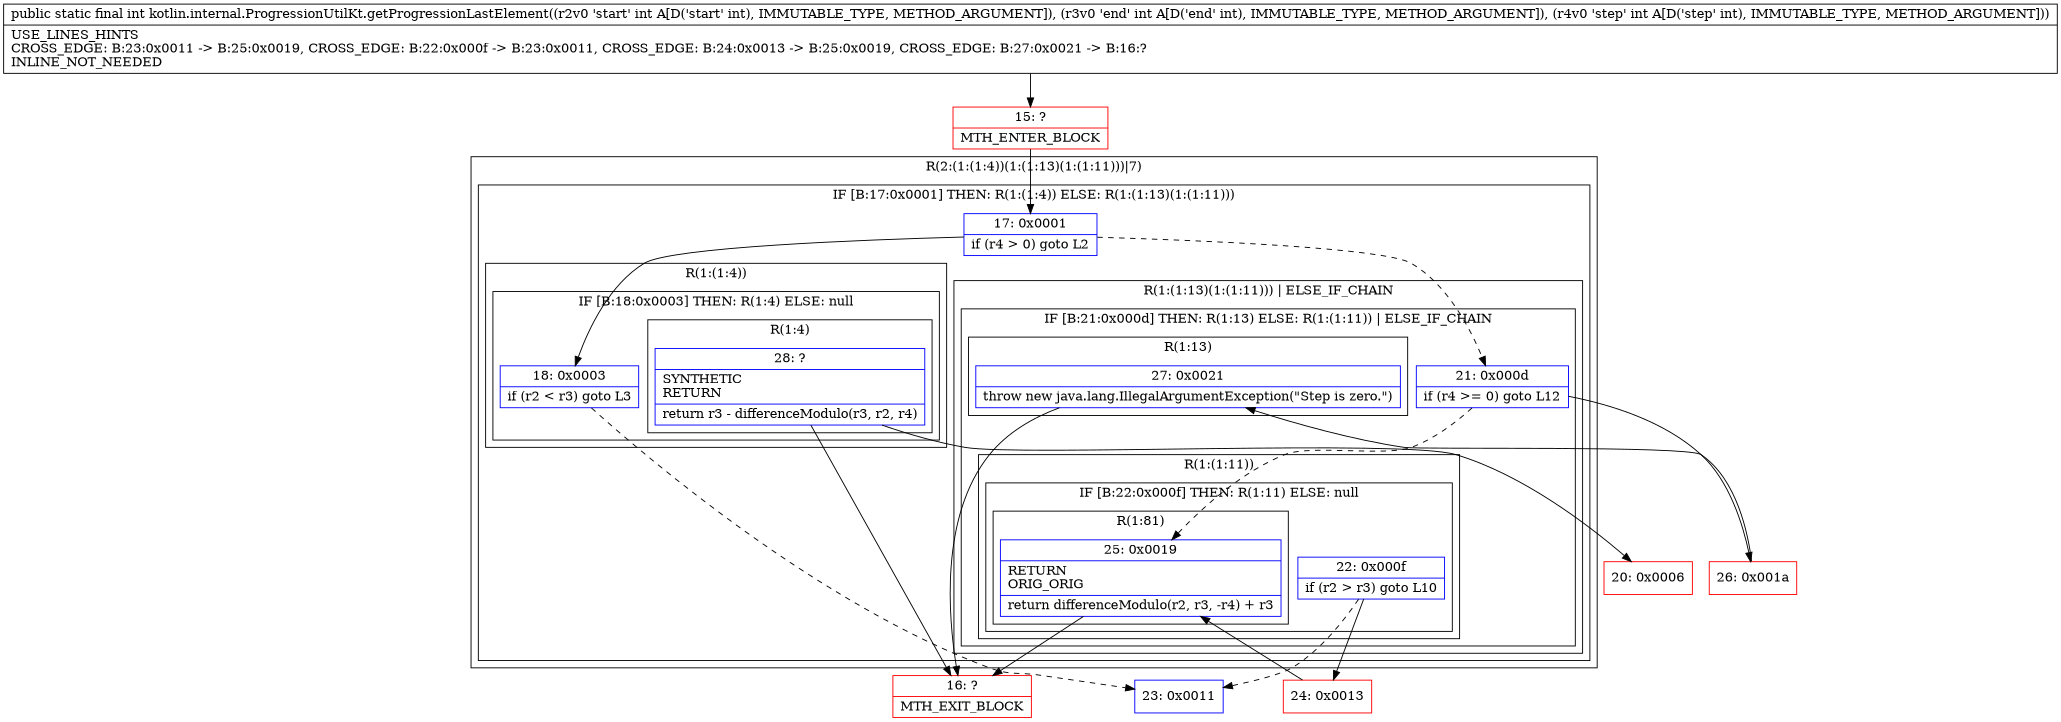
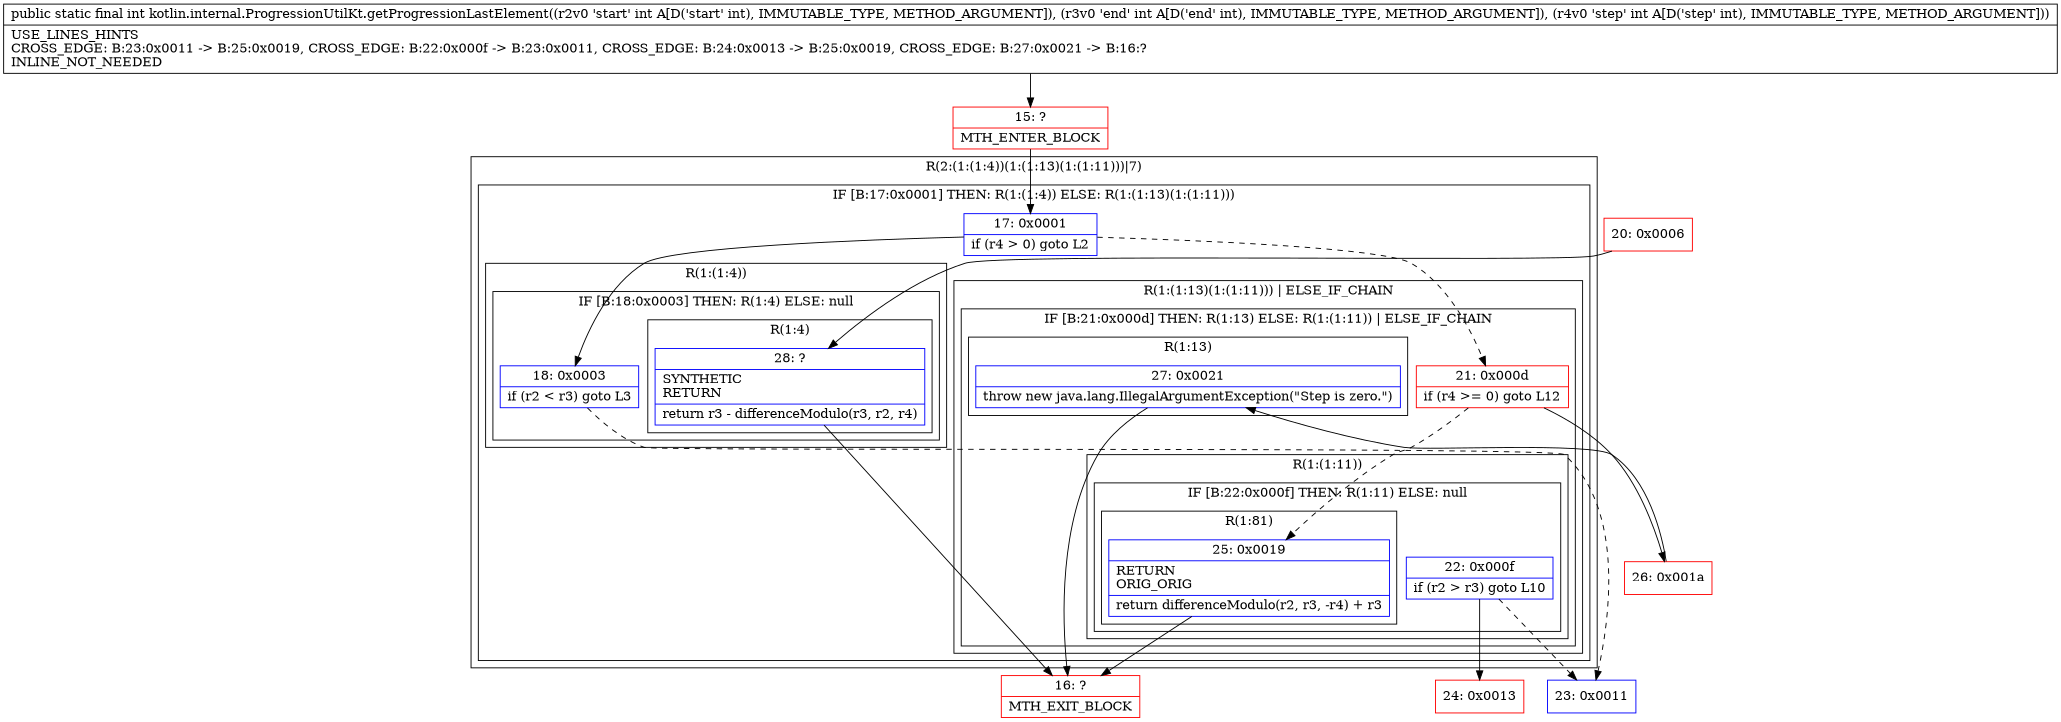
node "21: 0x000d": color blue -> red
edge "28: ?" -> "20: 0x0006": reversed
edge "24: 0x0013" -> "25: 0x0019": removed
